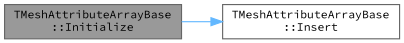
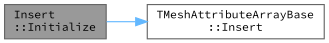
node "TMeshAttributeArrayBase ::Initialize": label "TMeshAttributeArrayBase ::Initialize" -> "Insert ::Initialize"
